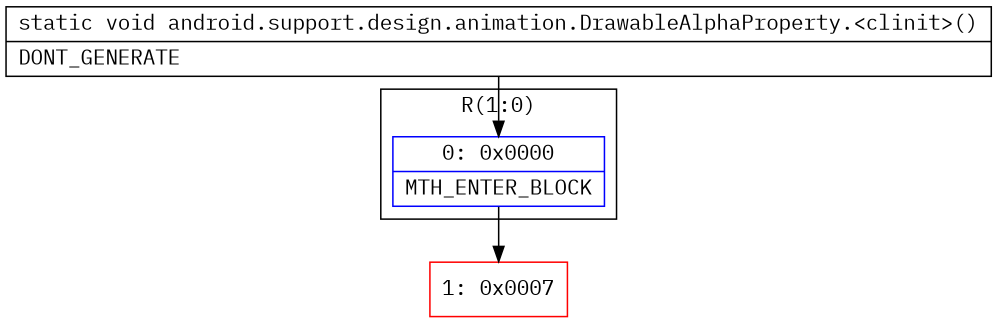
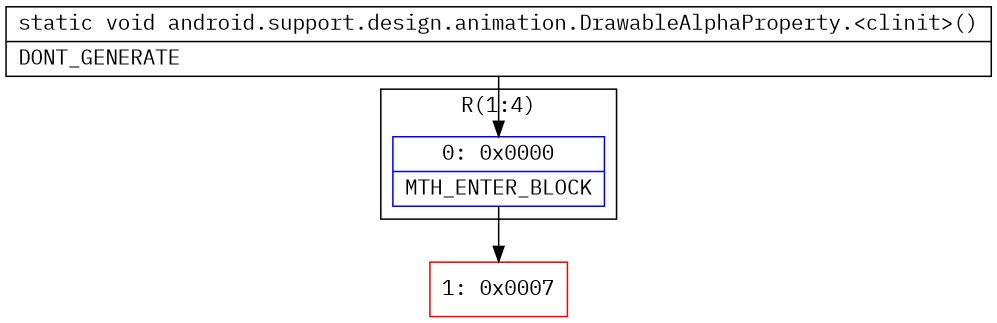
cluster "R(1:0)": label "R(1:0)" -> "R(1:4)"
